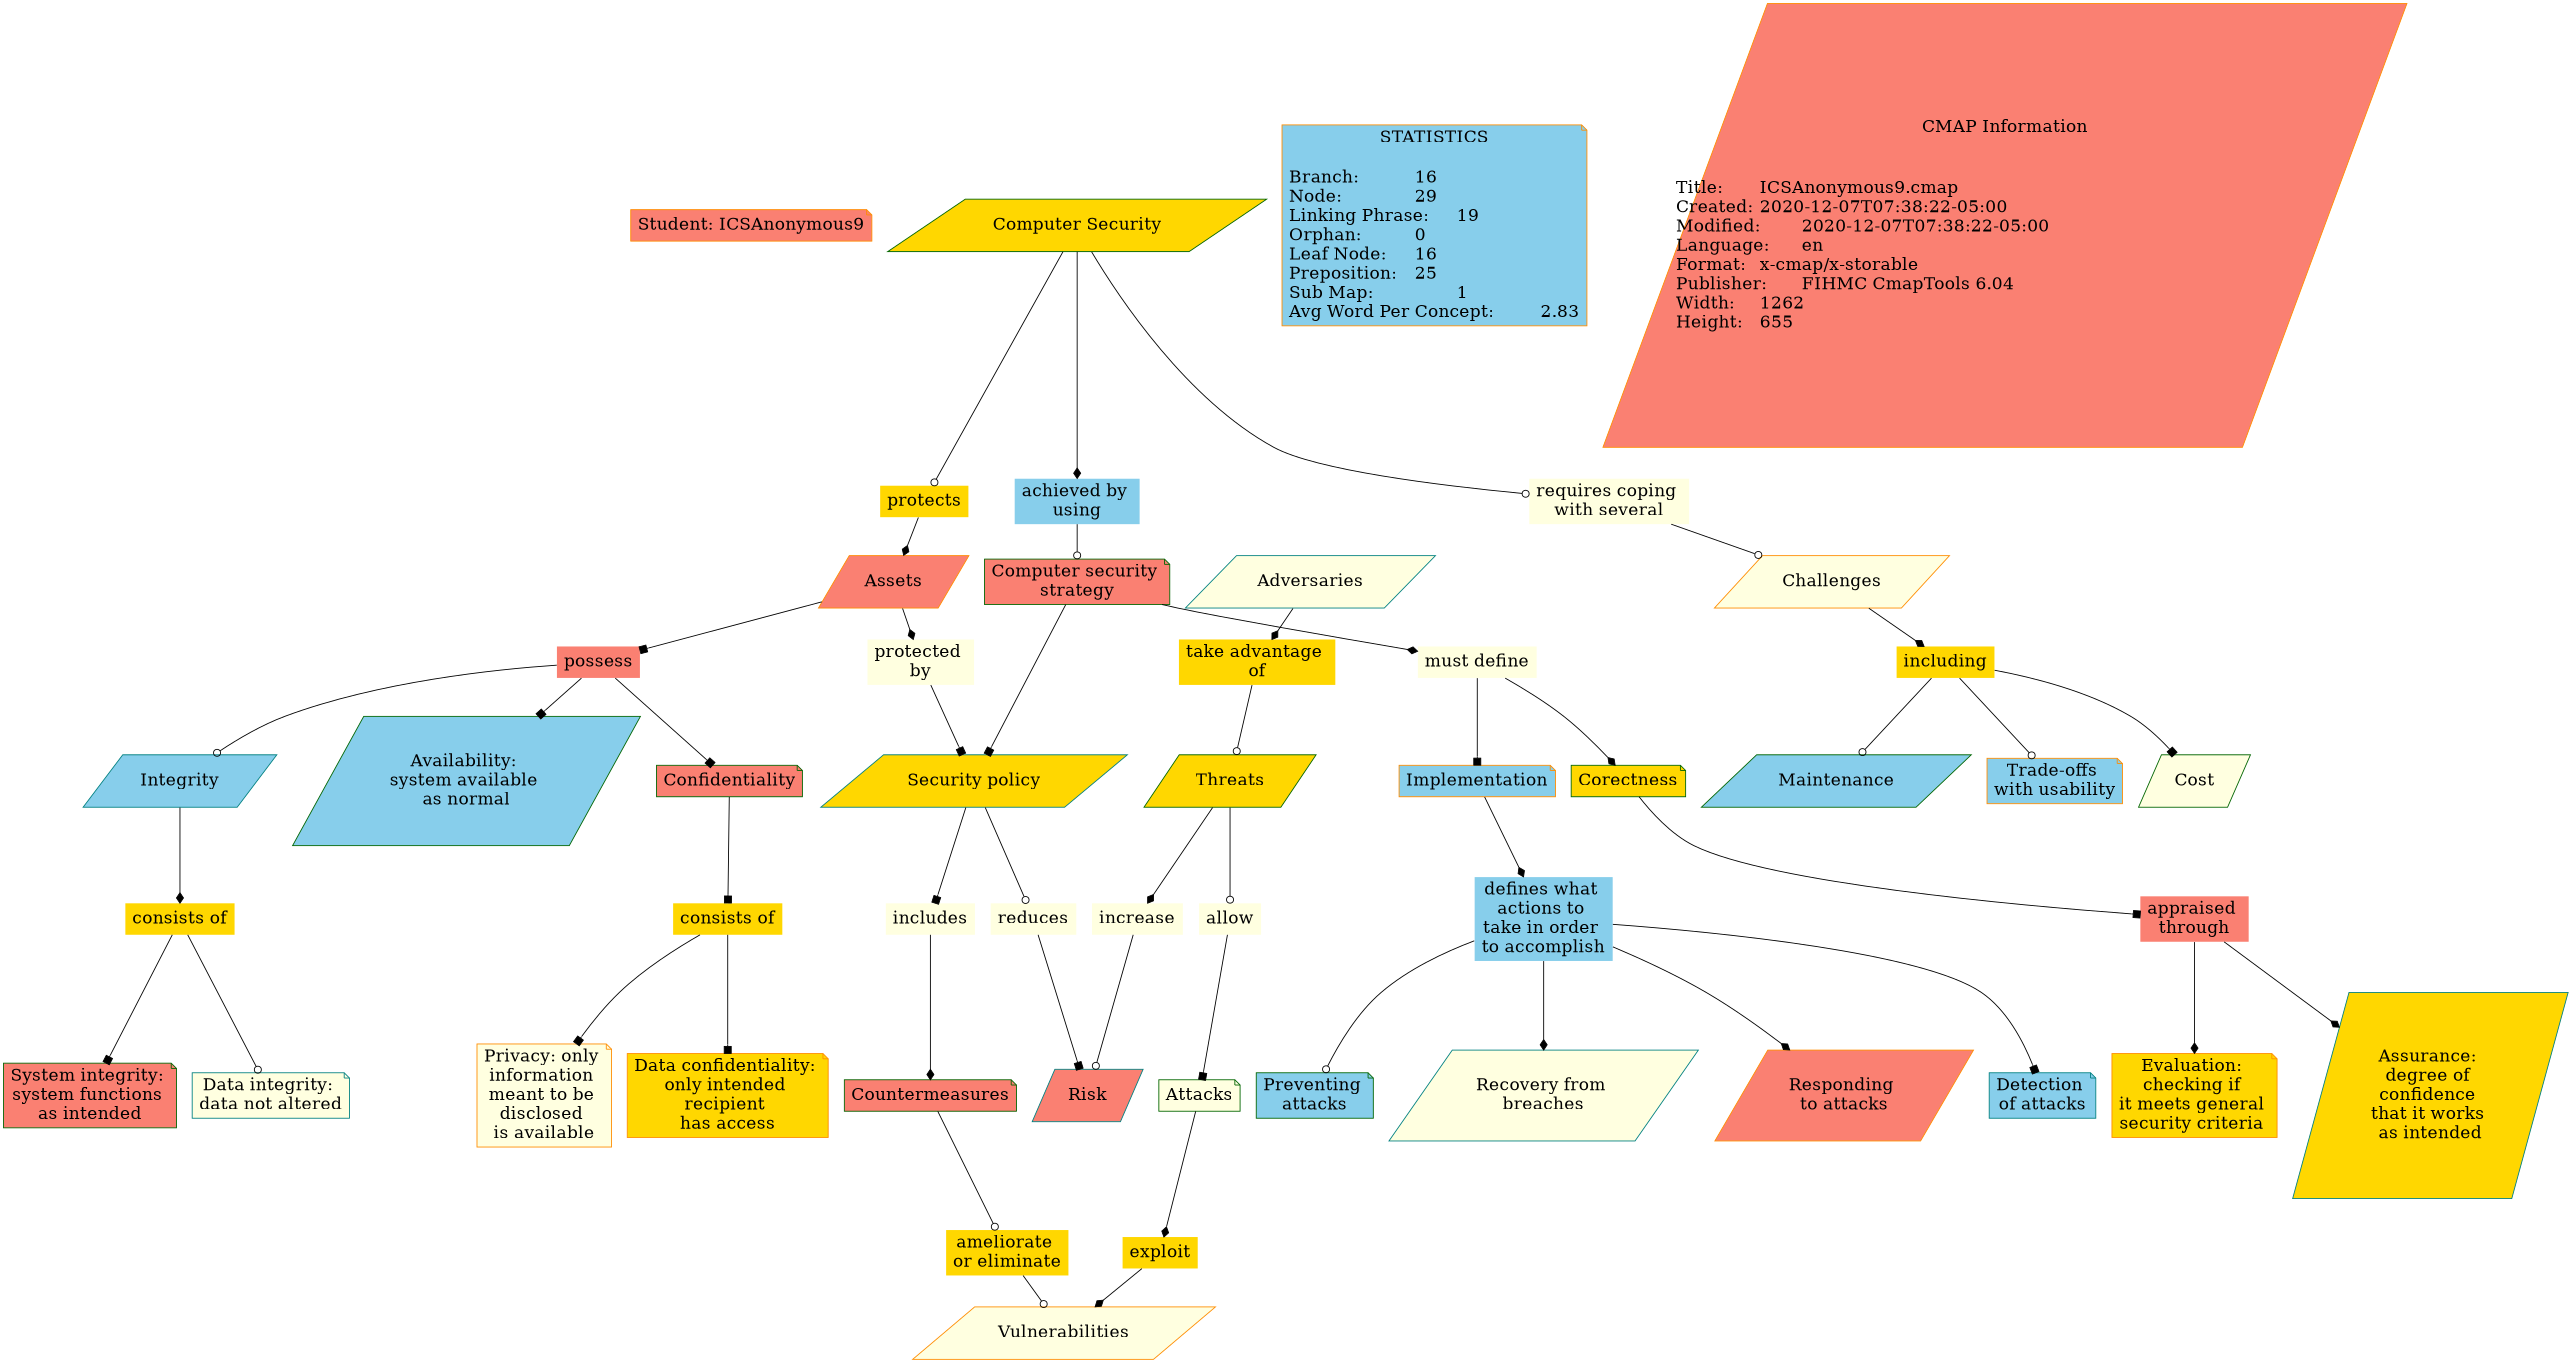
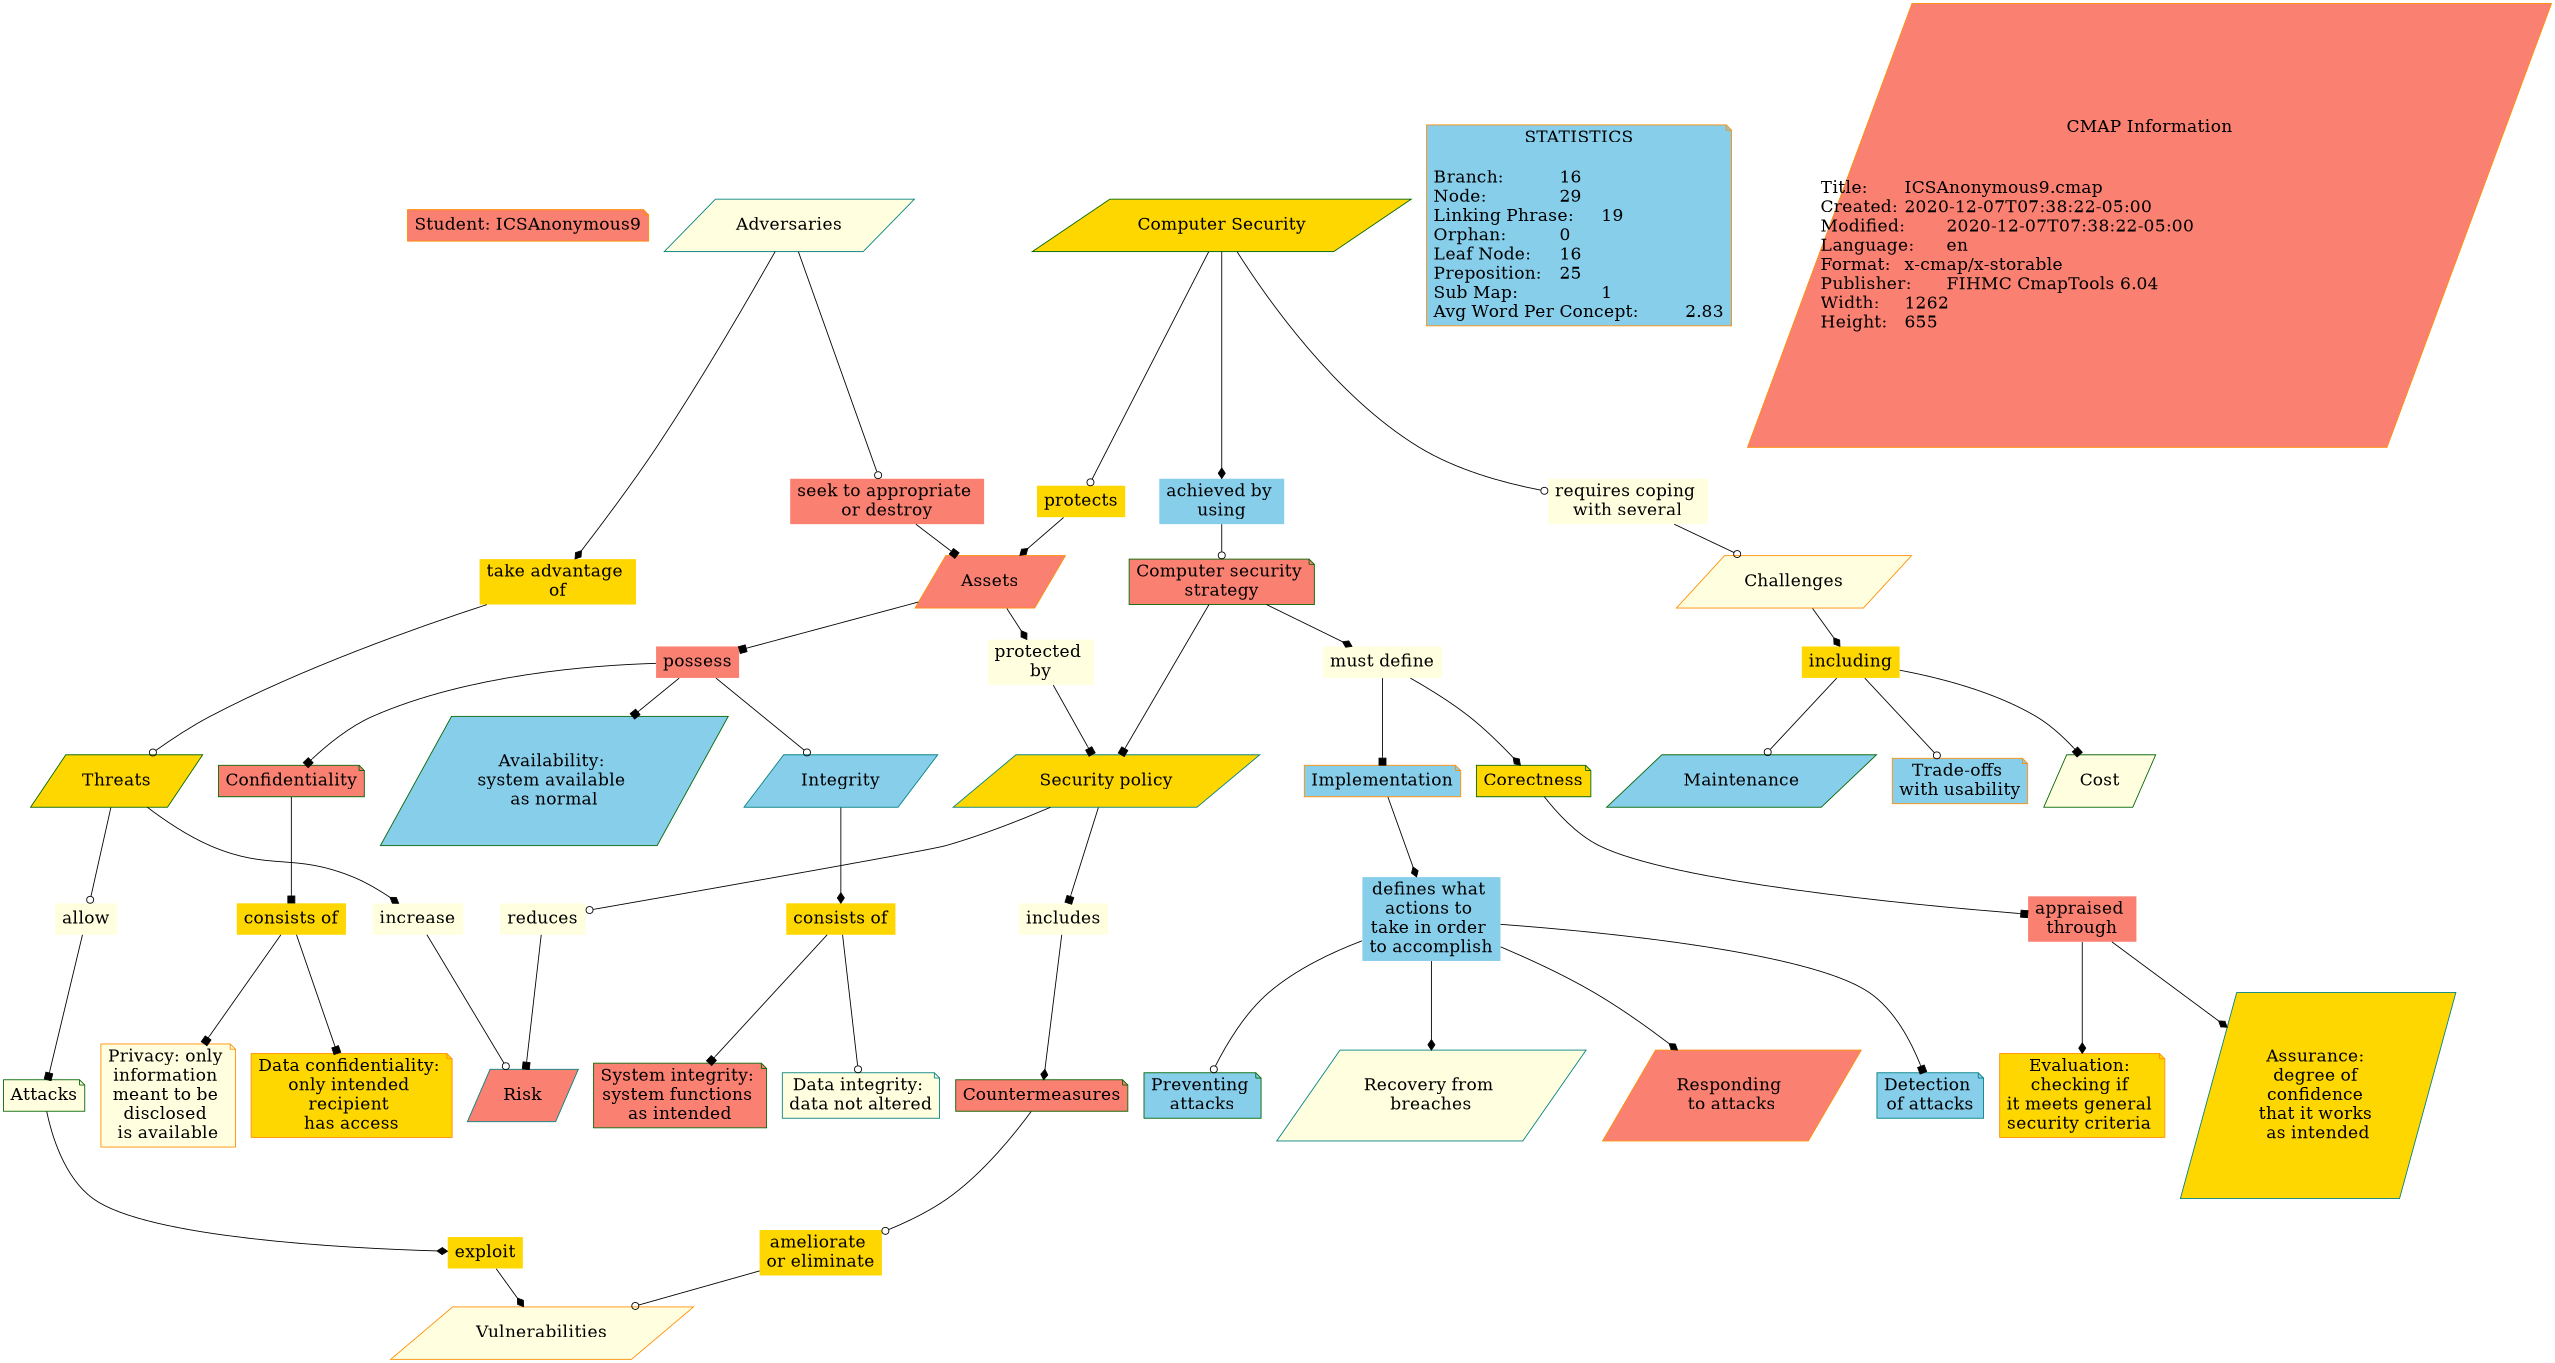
node "seek to appropriate or destroy": added
